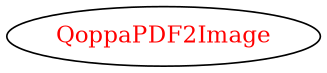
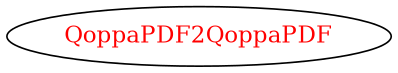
node "QoppaPDF2Image": label "QoppaPDF2Image" -> "QoppaPDF2QoppaPDF"
